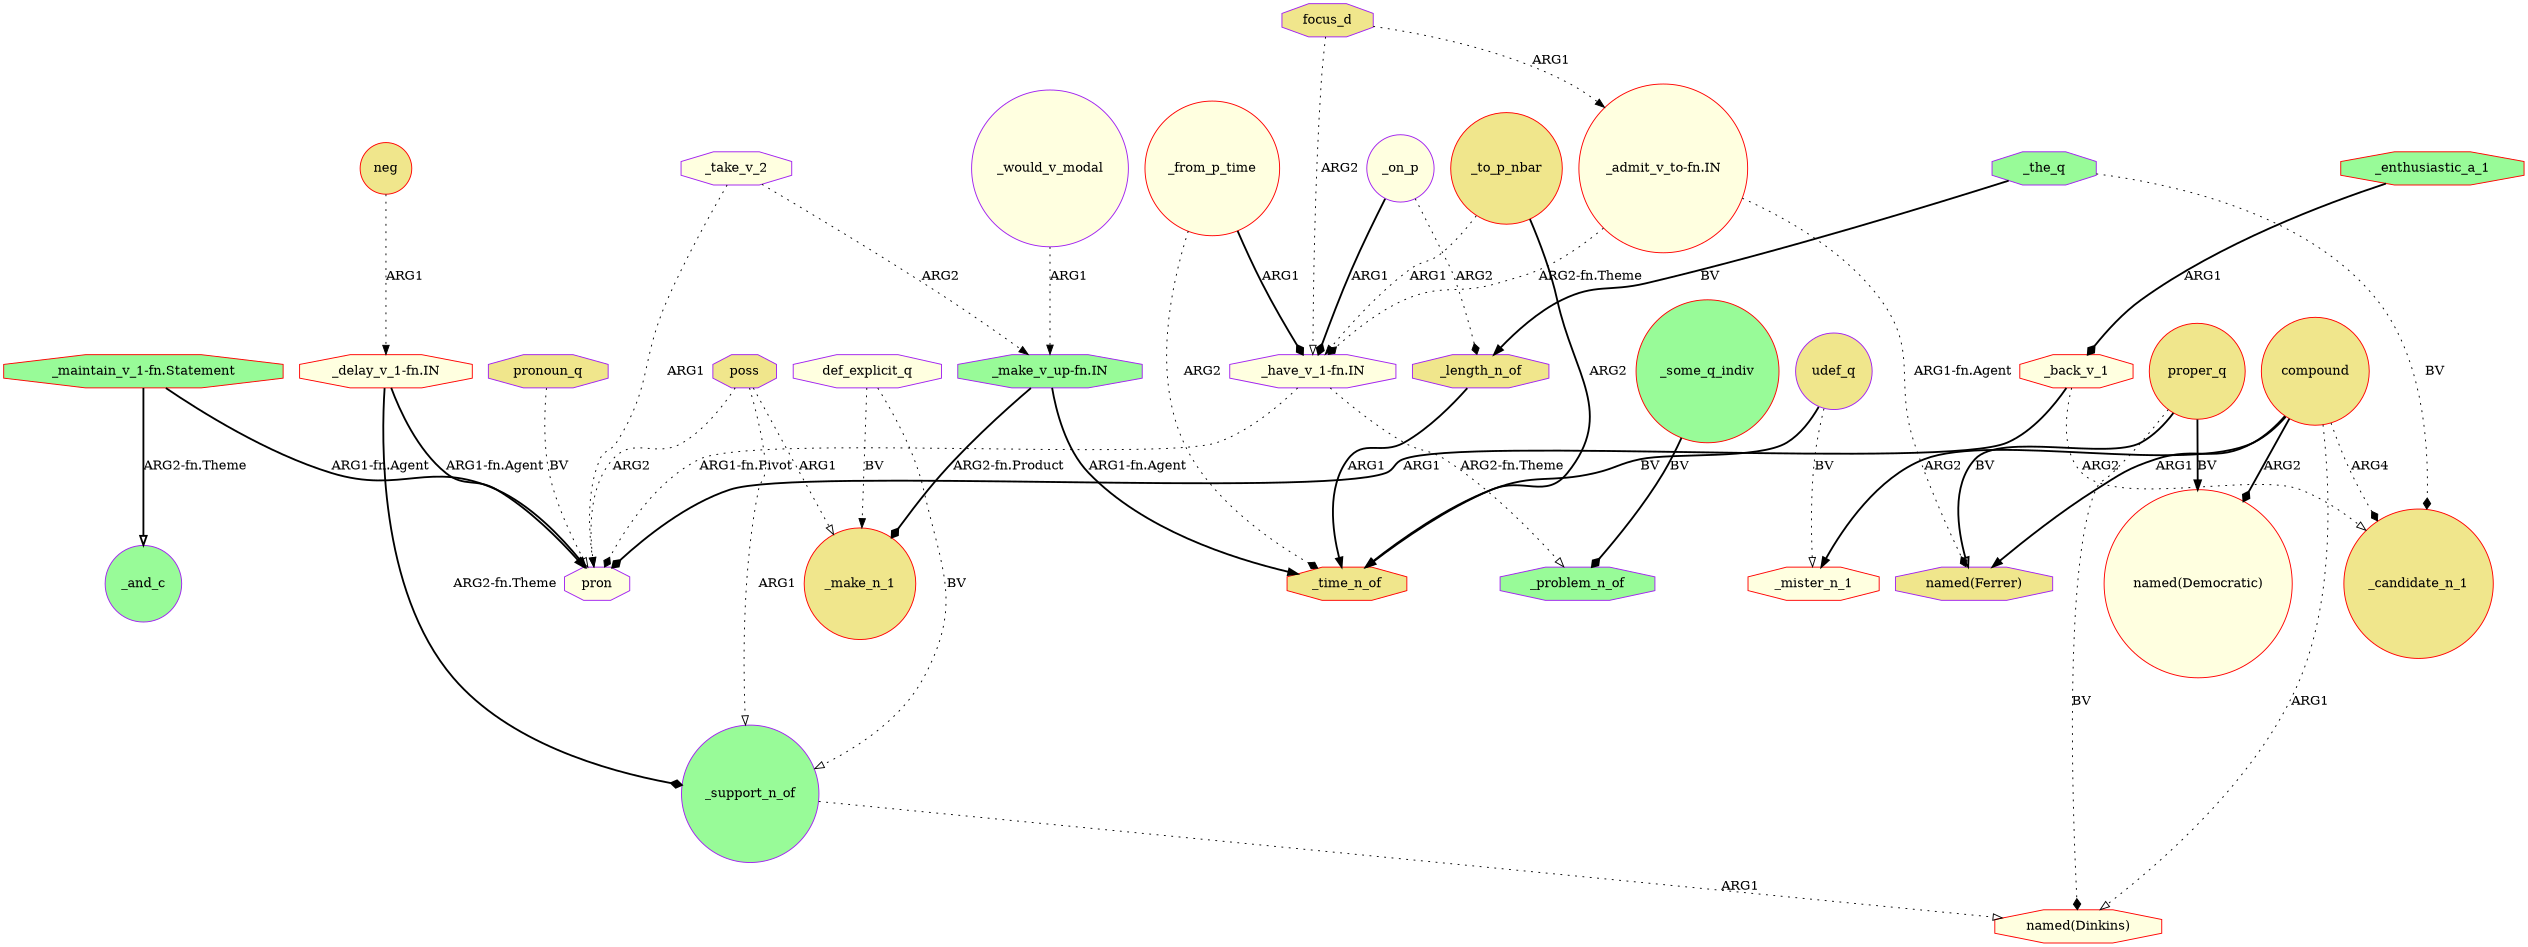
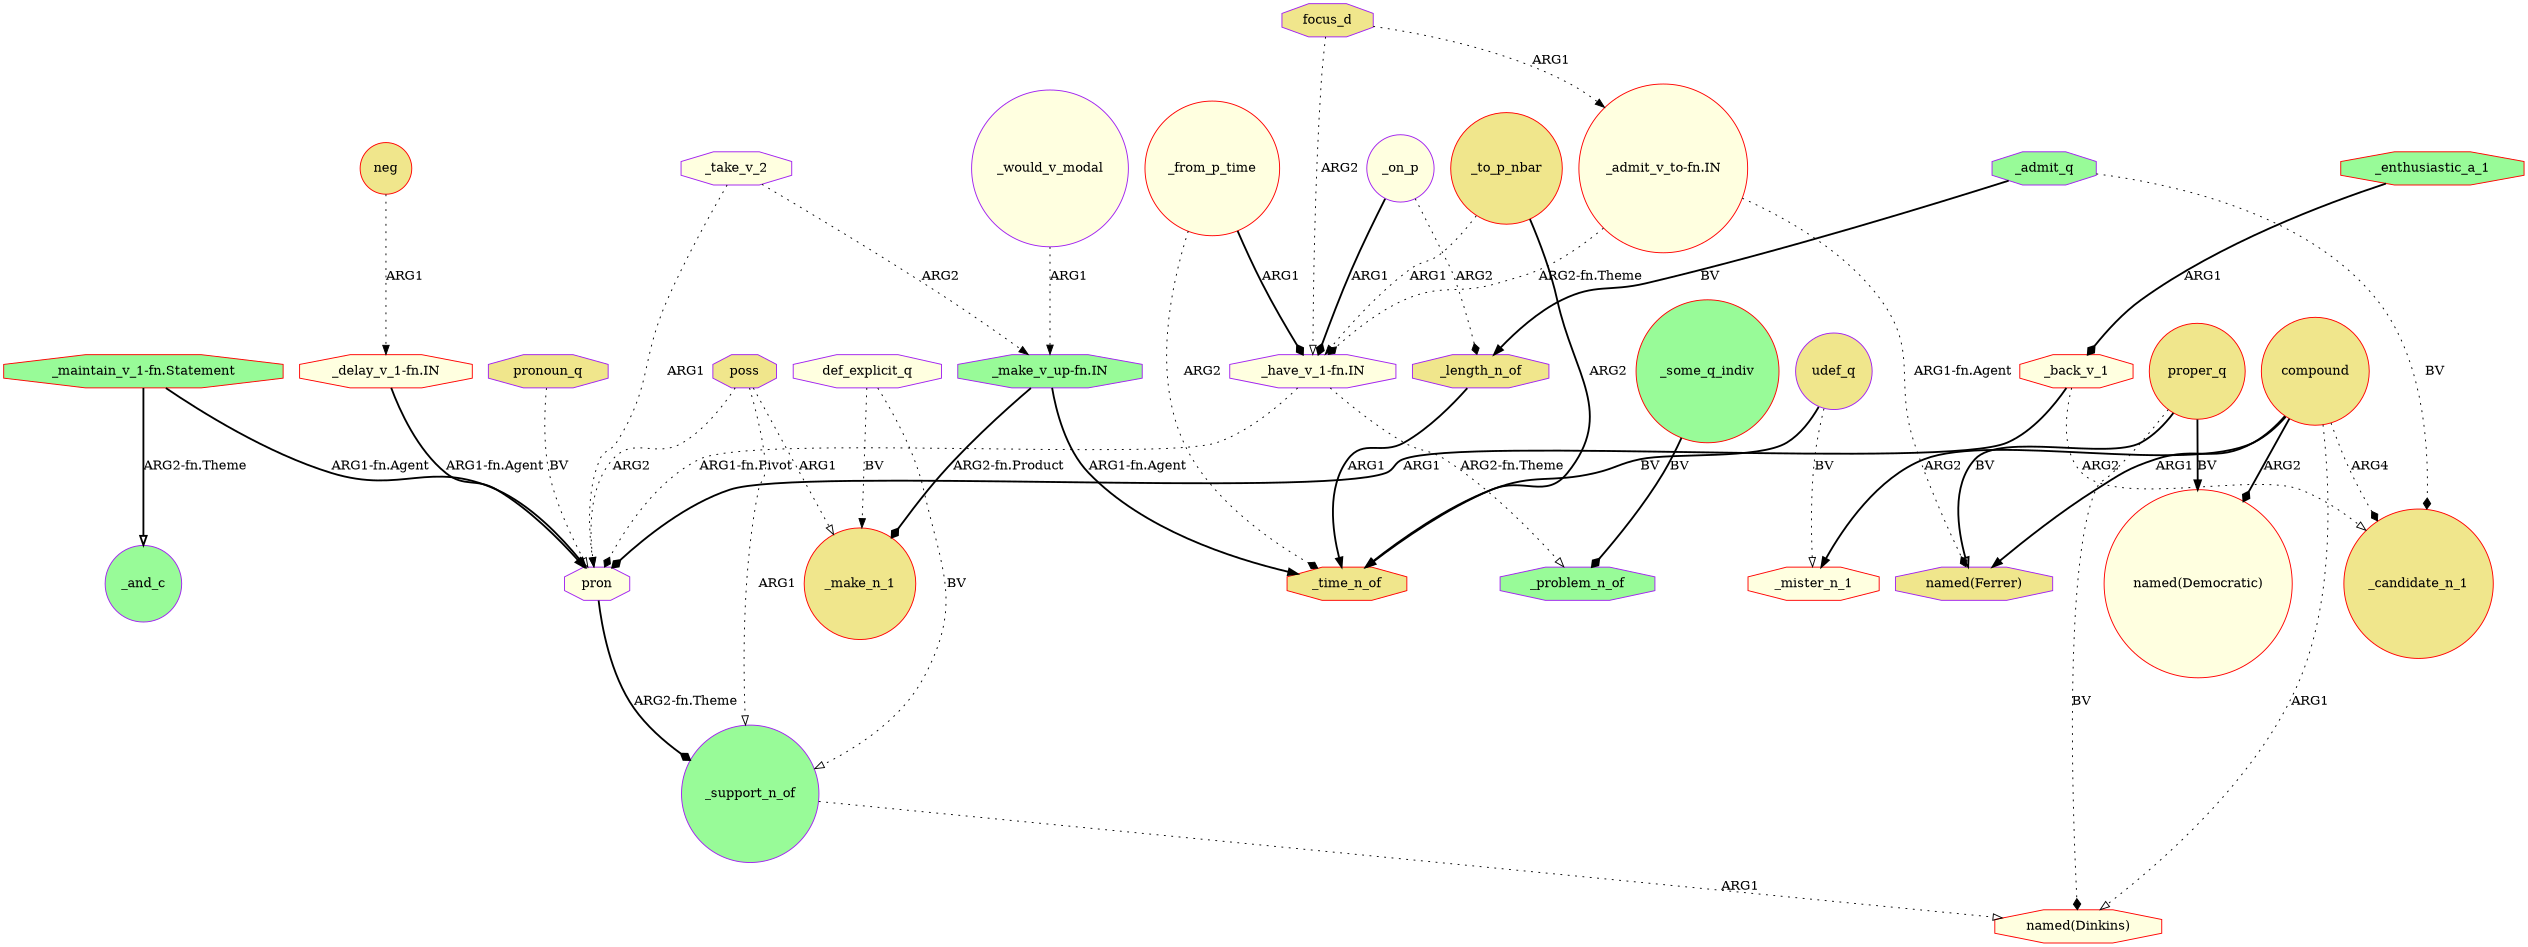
node "_the_q": label "_the_q" -> "_admit_q"
edge "_delay_v_1-fn.IN" -> "_support_n_of": now "pron" -> "_support_n_of"
